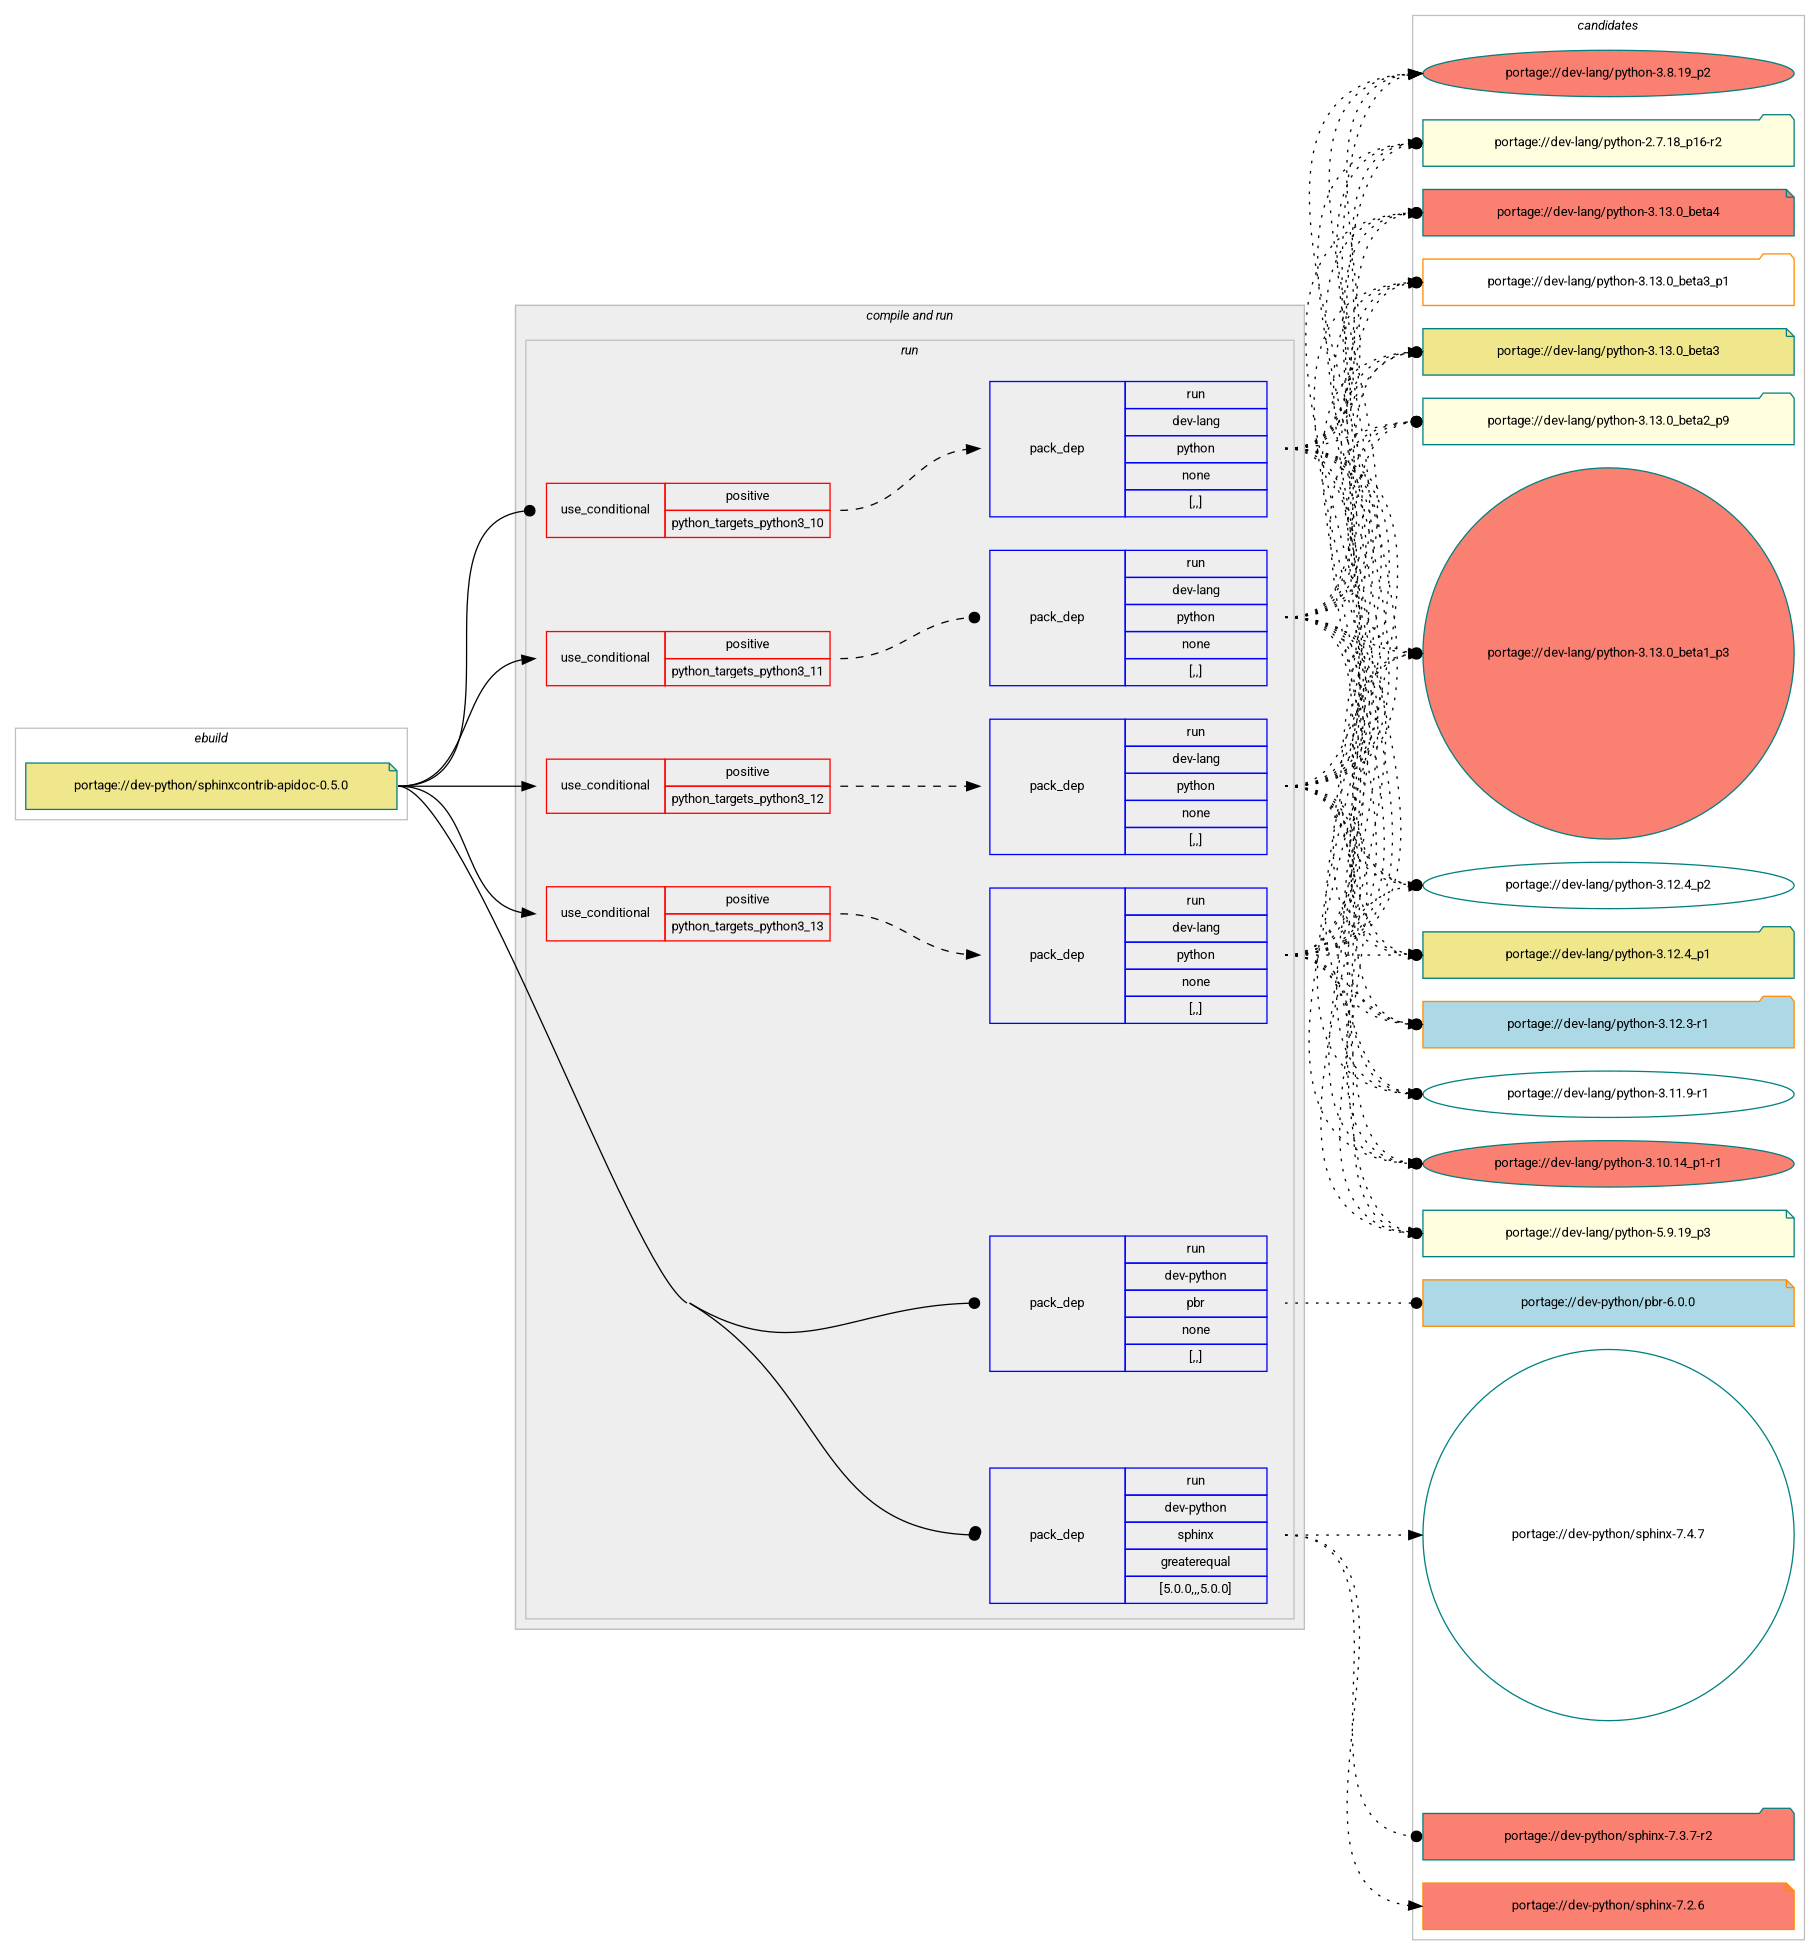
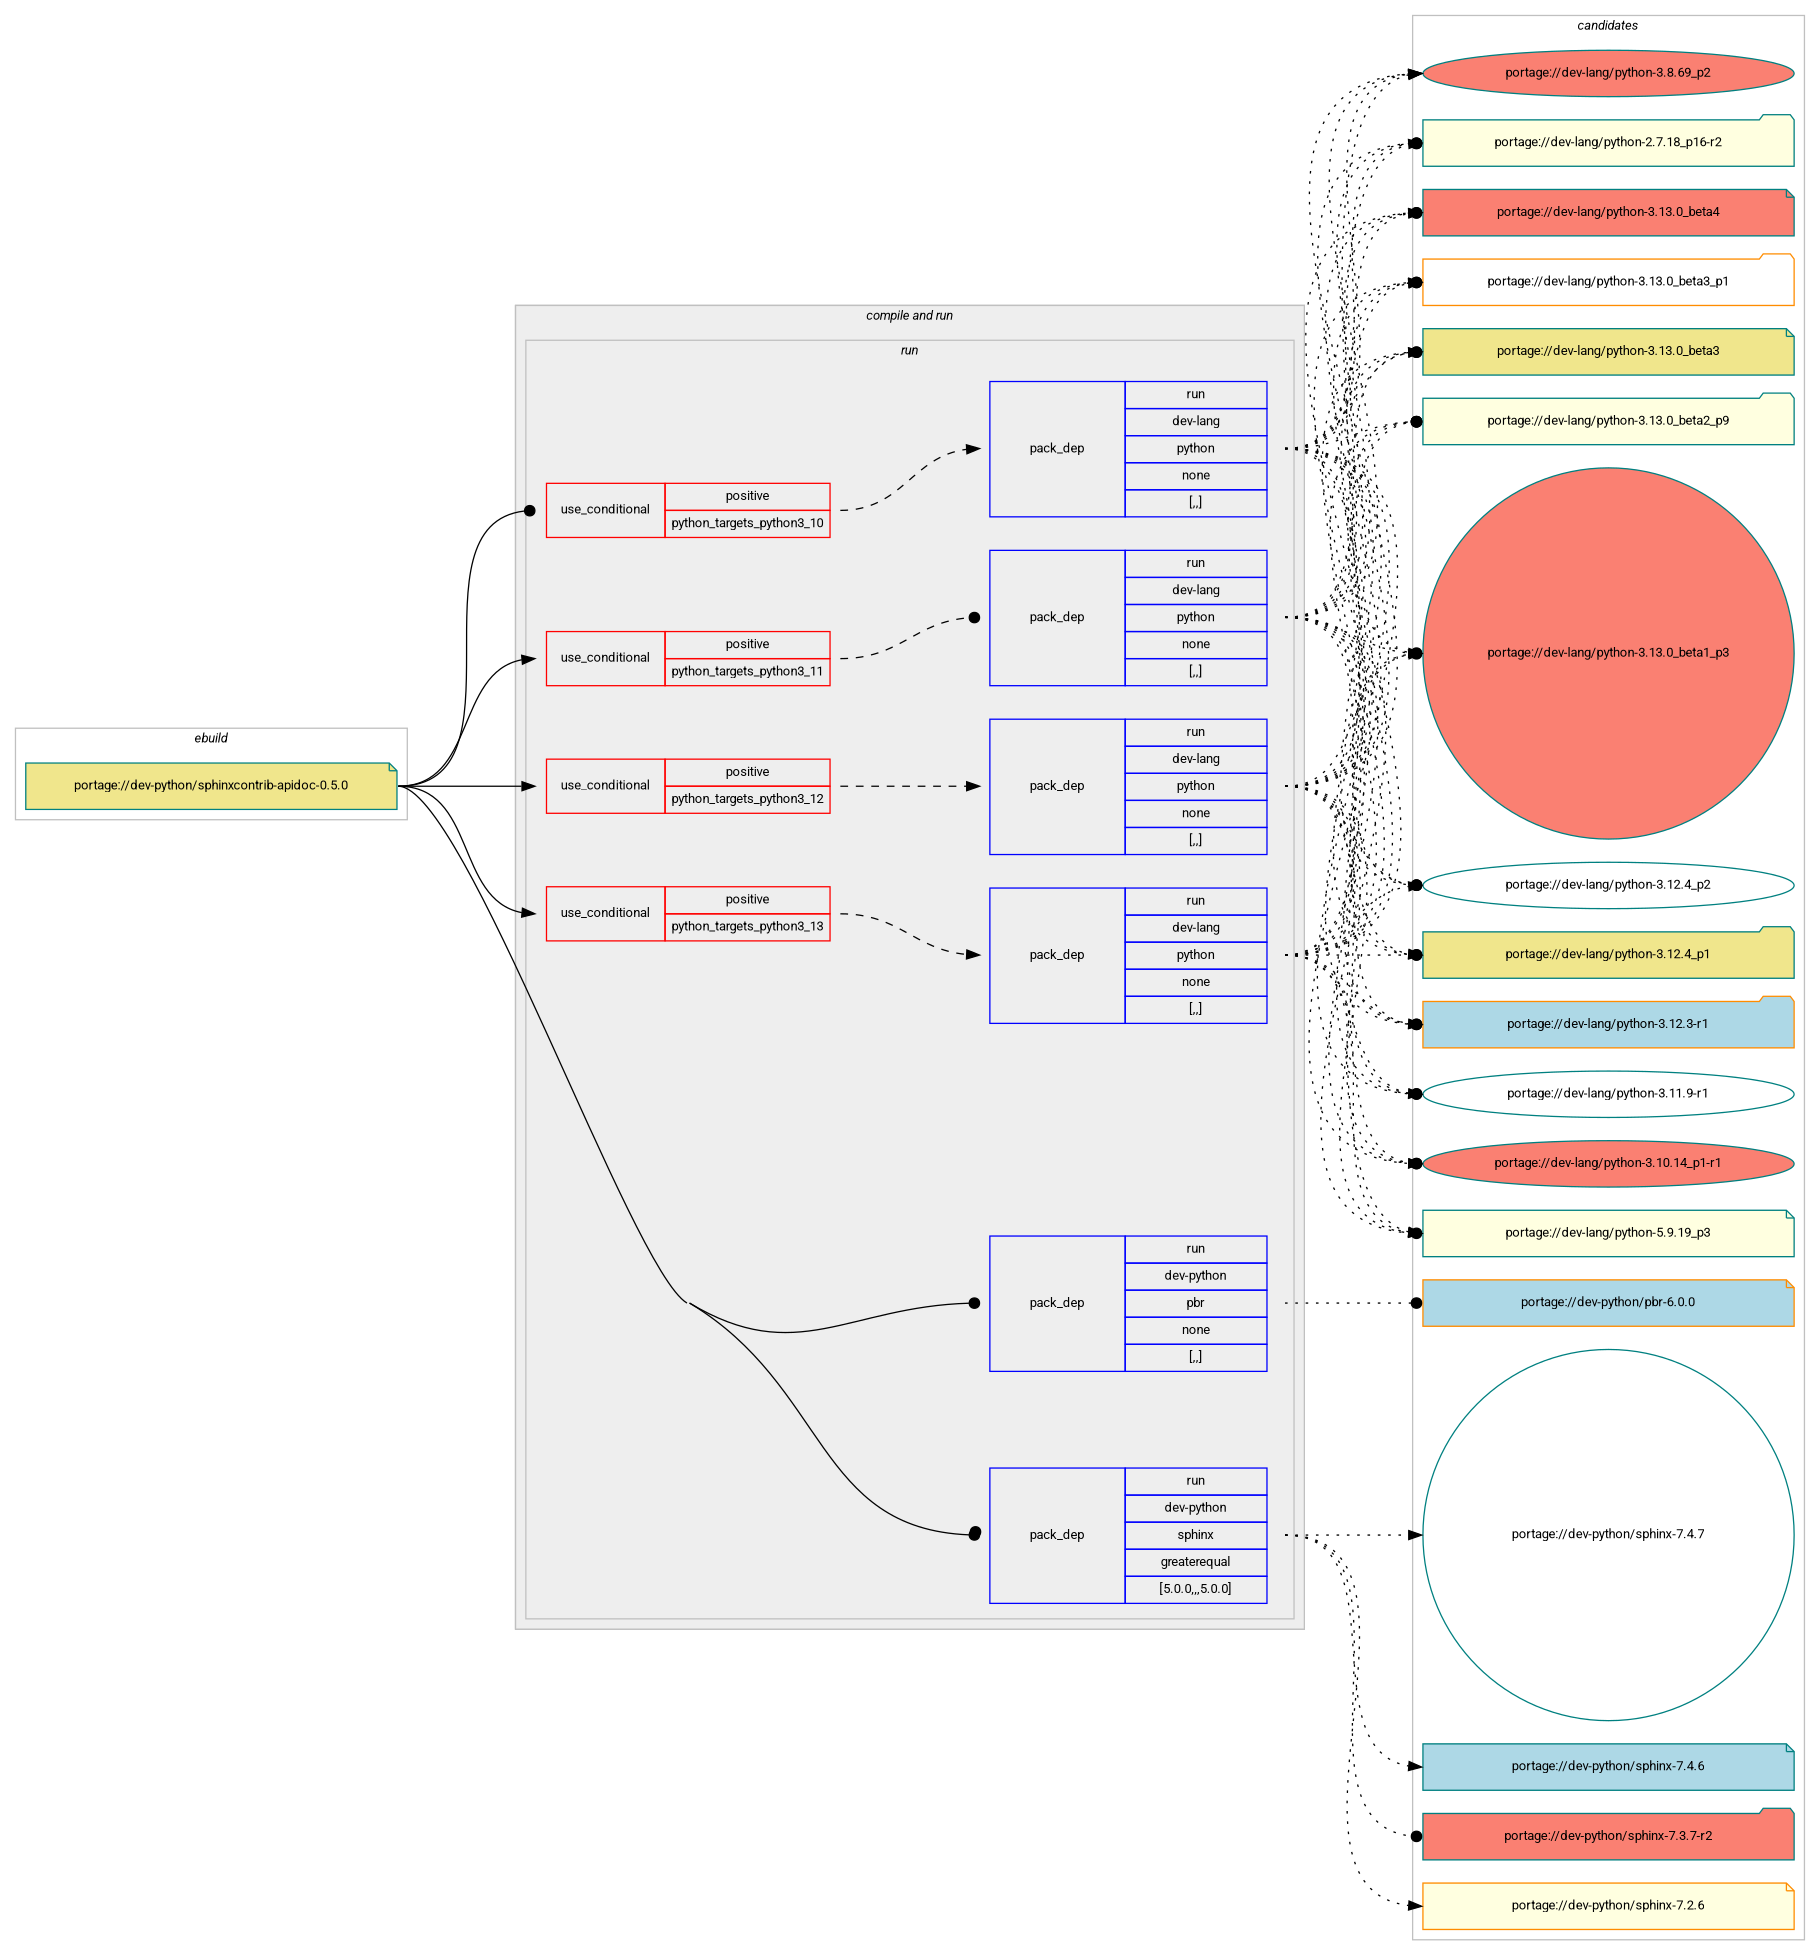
node "portage://dev-lang/python-3.8.19_p2": label "portage://dev-lang/python-3.8.19_p2" -> "portage://dev-lang/python-3.8.69_p2"
node "portage://dev-python/sphinx-7.4.6": added
node "portage://dev-python/sphinx-7.2.6": fillcolor salmon -> lightyellow
